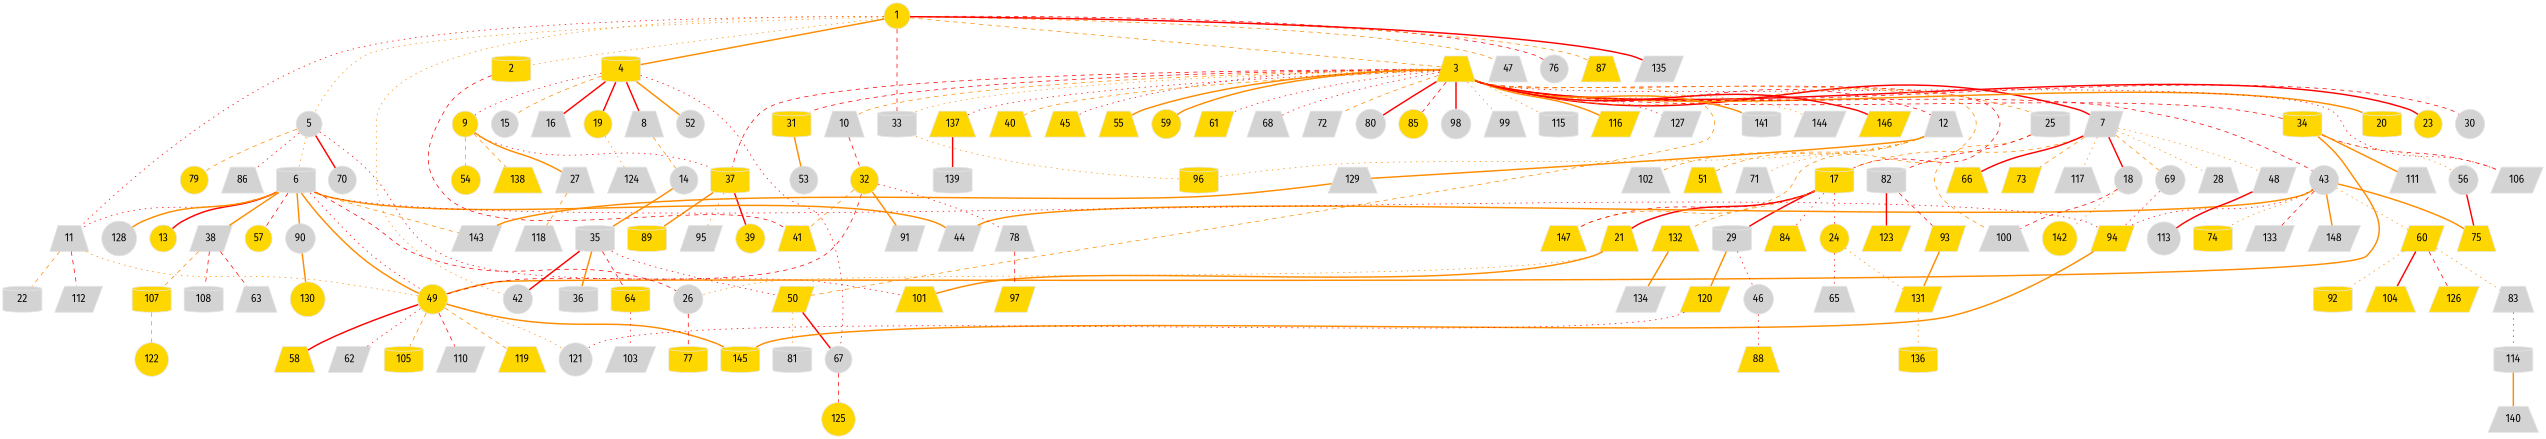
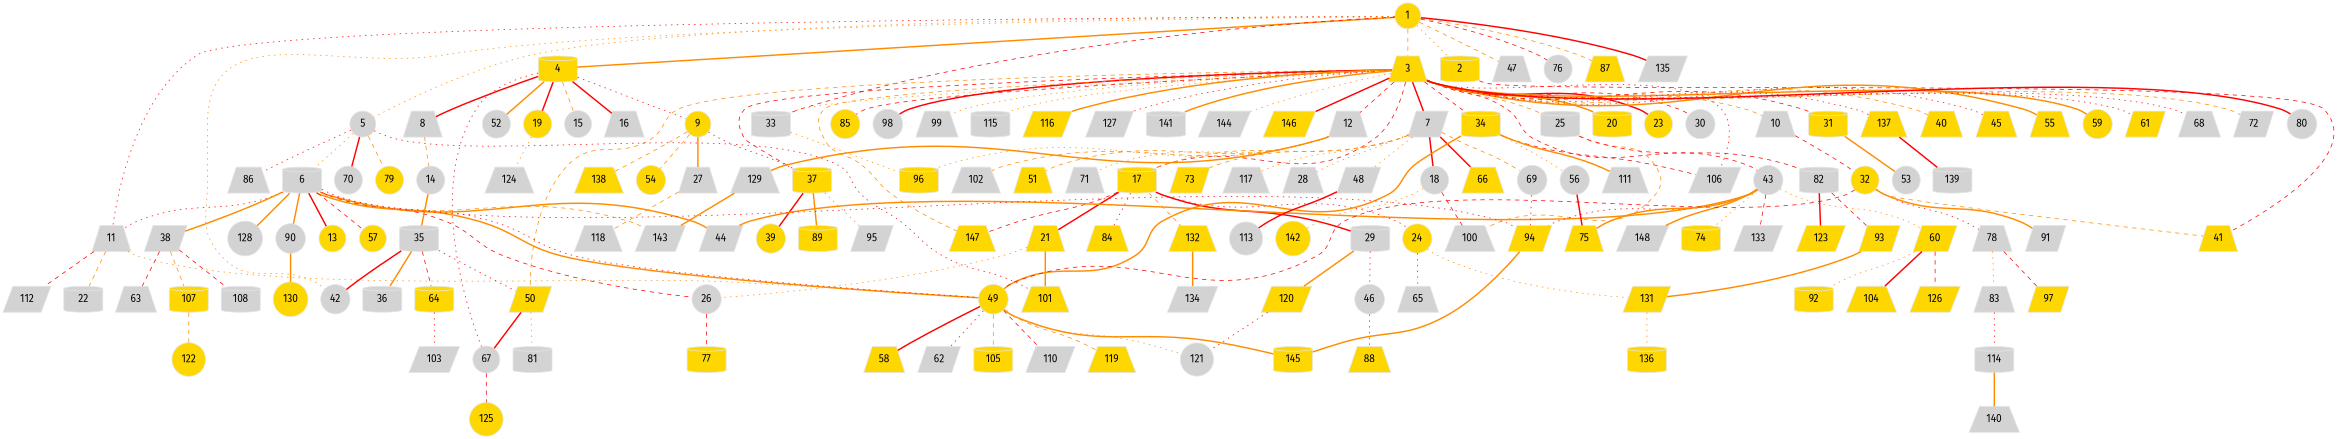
edge "60" -- "83": now "78" -- "83"
